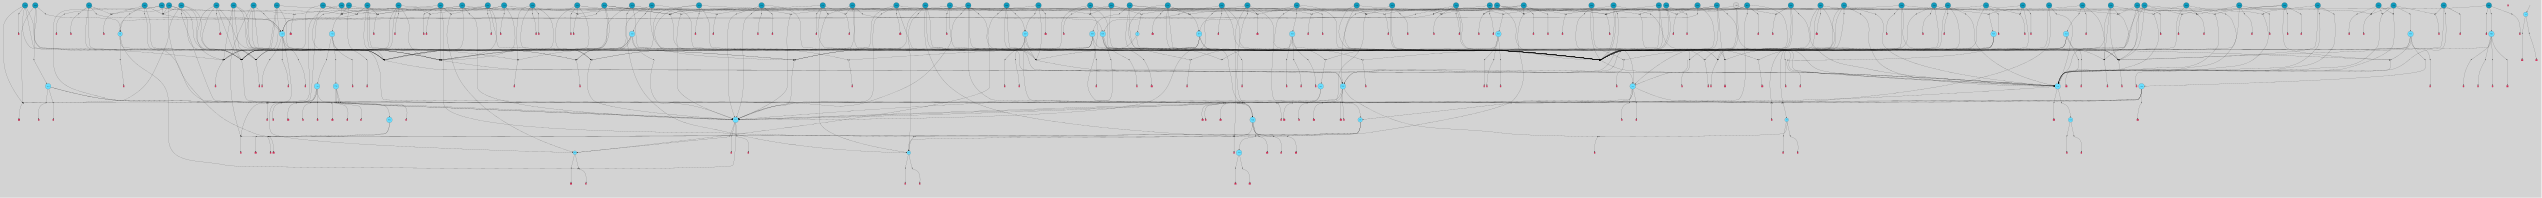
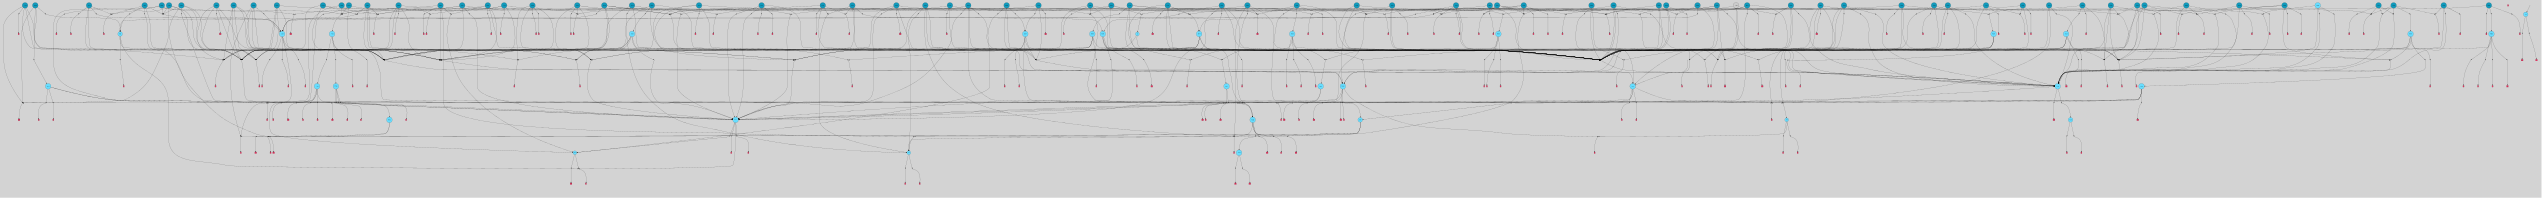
node "T836": fillcolor #1199bb -> #66ddff
node "T687": added
